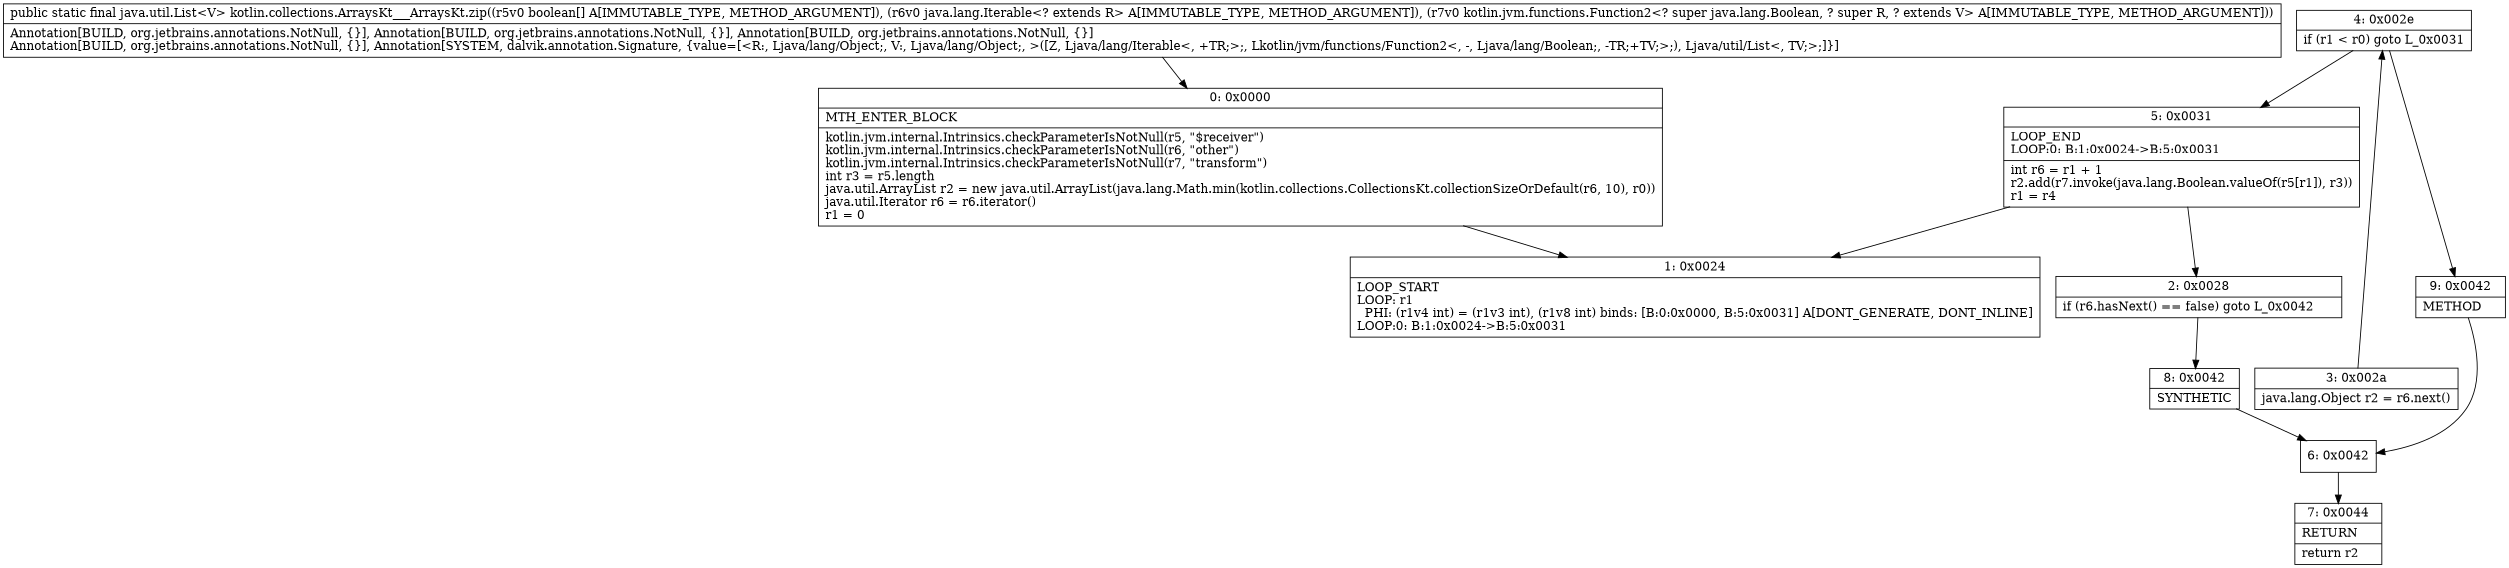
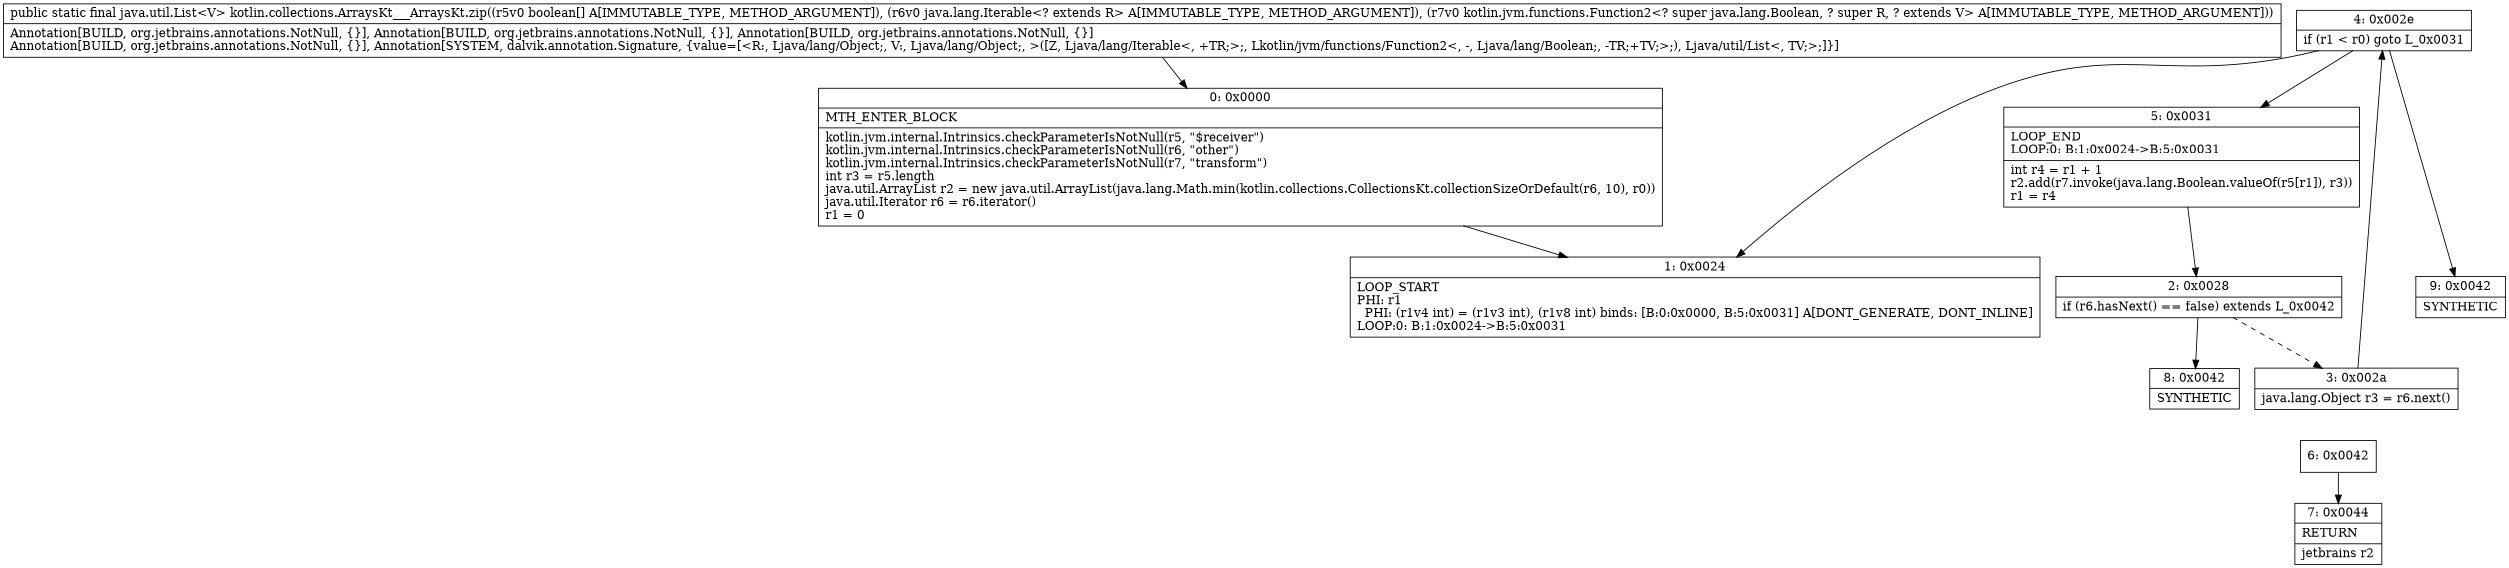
node "5: 0x0031": text "int r6 = r1 + 1" -> "int r4 = r1 + 1"
edge "5: 0x0031" -> "1: 0x0024": now "4: 0x002e" -> "1: 0x0024"
node "1: 0x0024": text "LOOP: r1" -> "PHI: r1"
node "2: 0x0028": text "if (r6.hasNext() == false) goto L_0x0042" -> "if (r6.hasNext() == false) extends L_0x0042"
node "9: 0x0042": text "METHOD" -> "SYNTHETIC"
edge "2: 0x0028" -> "3: 0x002a": added
node "3: 0x002a": text "java.lang.Object r2 = r6.next()" -> "java.lang.Object r3 = r6.next()"
edge "9: 0x0042" -> "6: 0x0042": removed
edge "8: 0x0042" -> "6: 0x0042": removed
node "7: 0x0044": text "return r2" -> "jetbrains r2"
